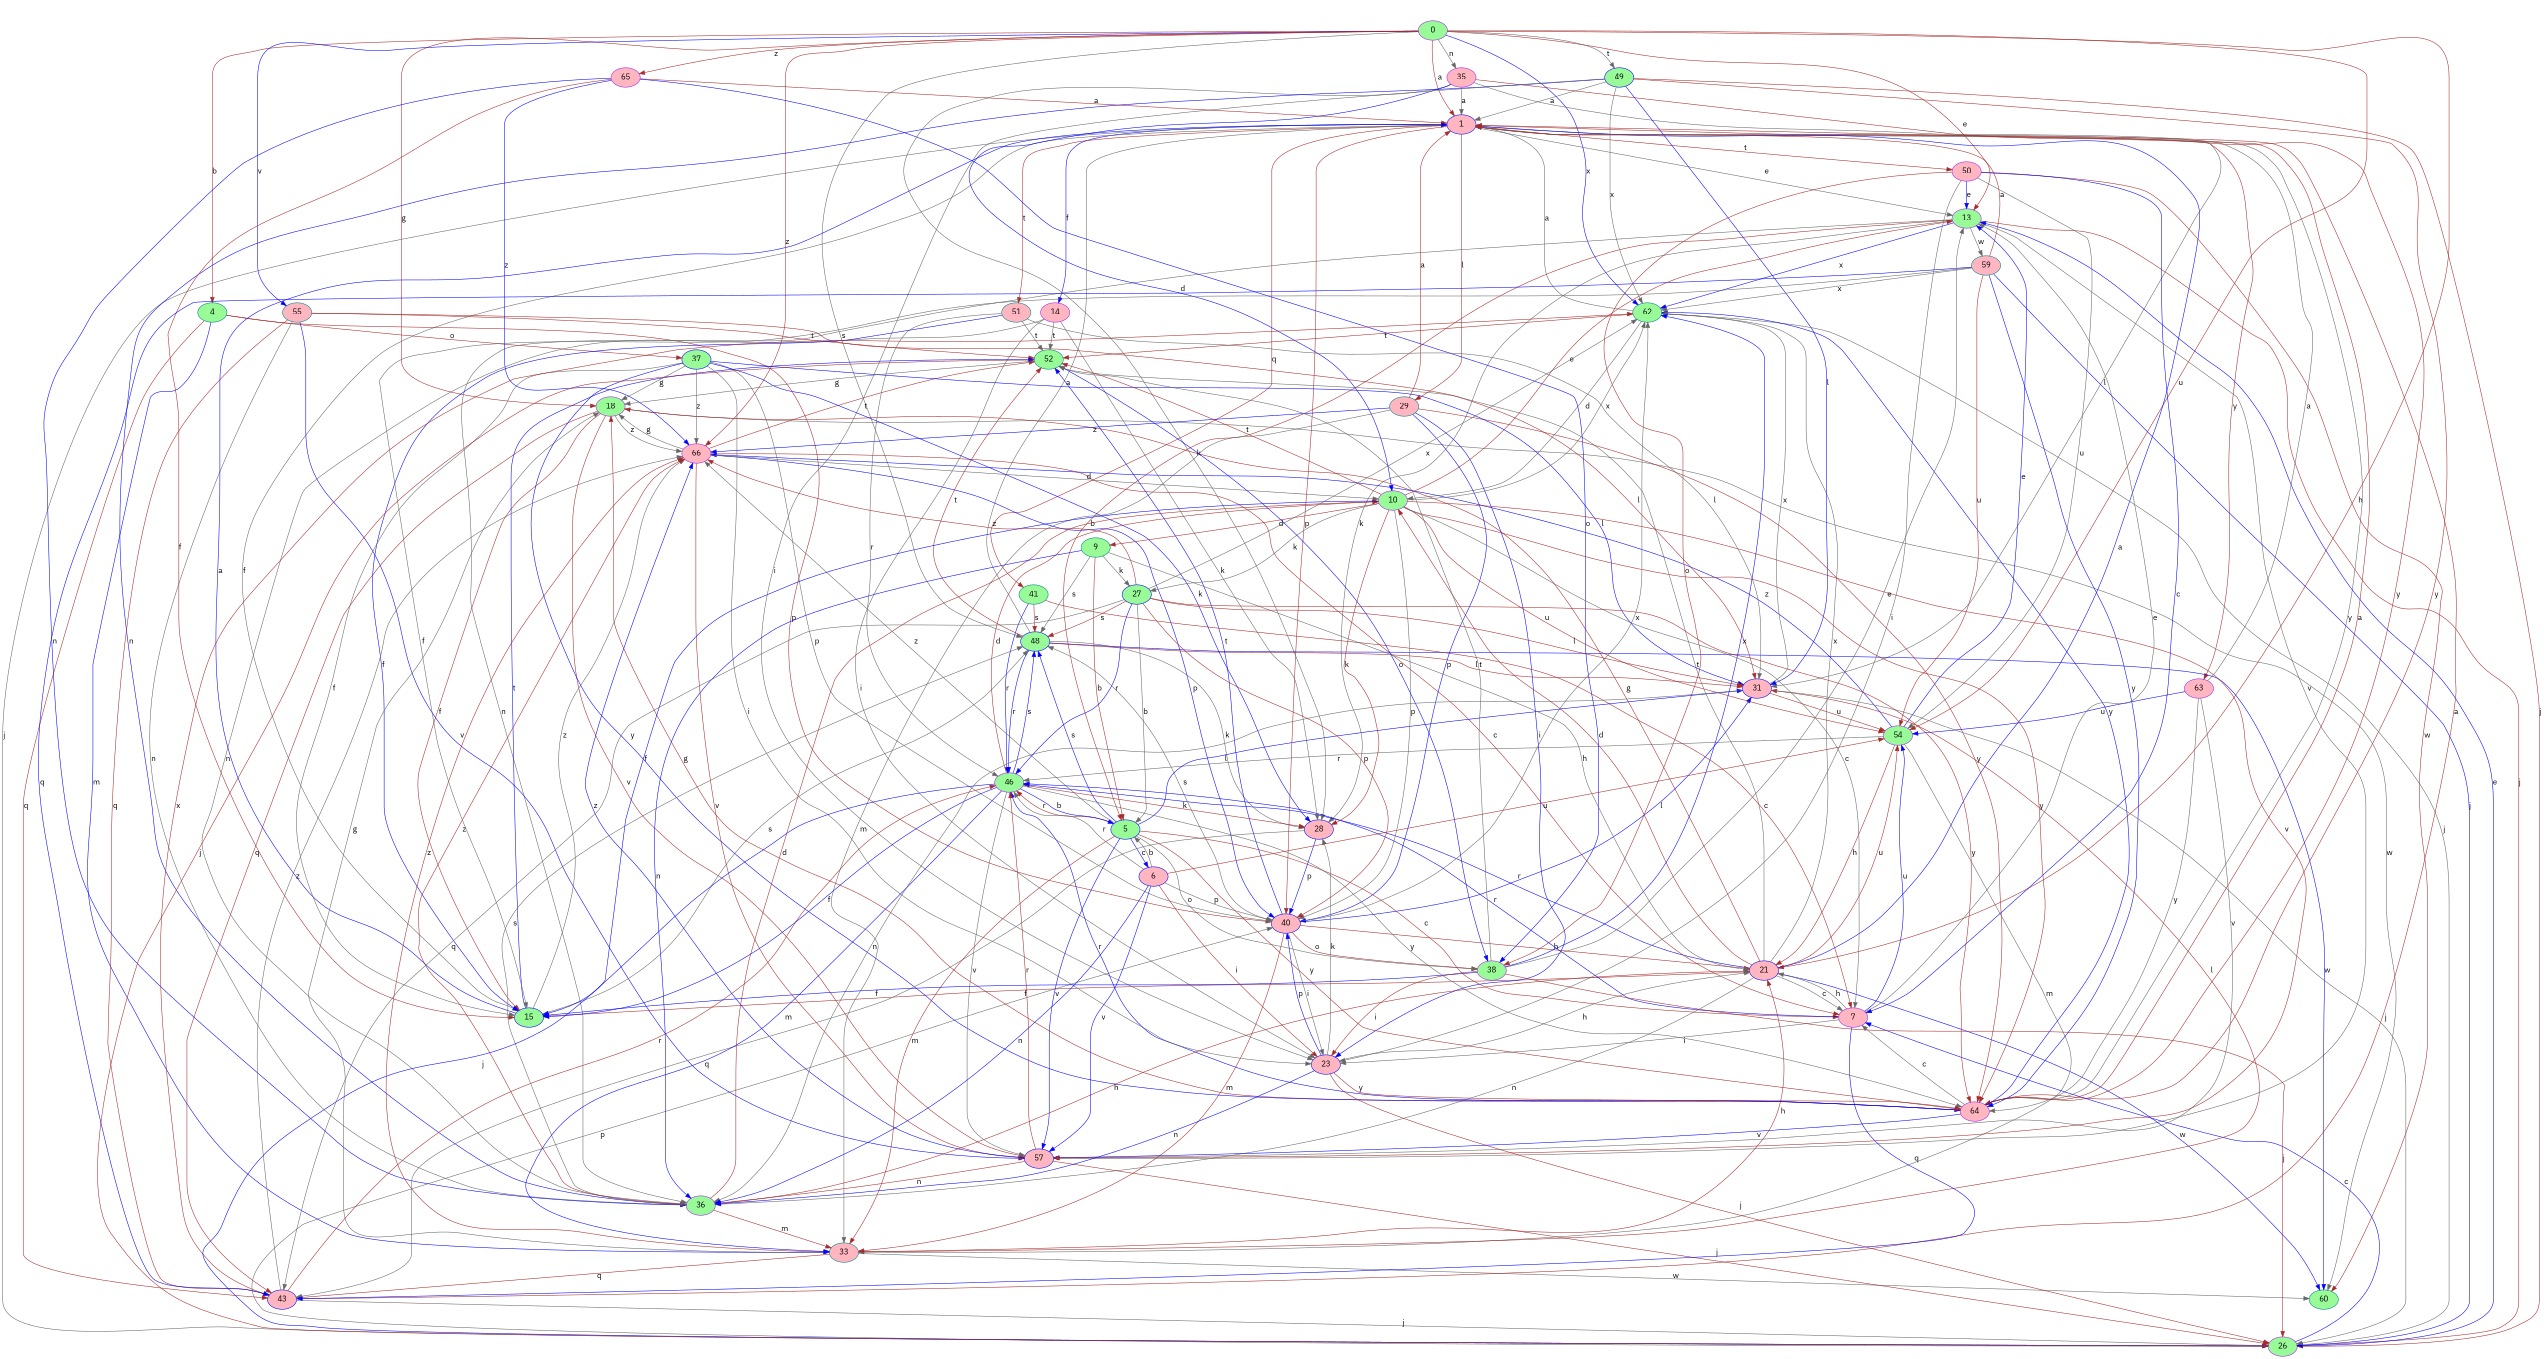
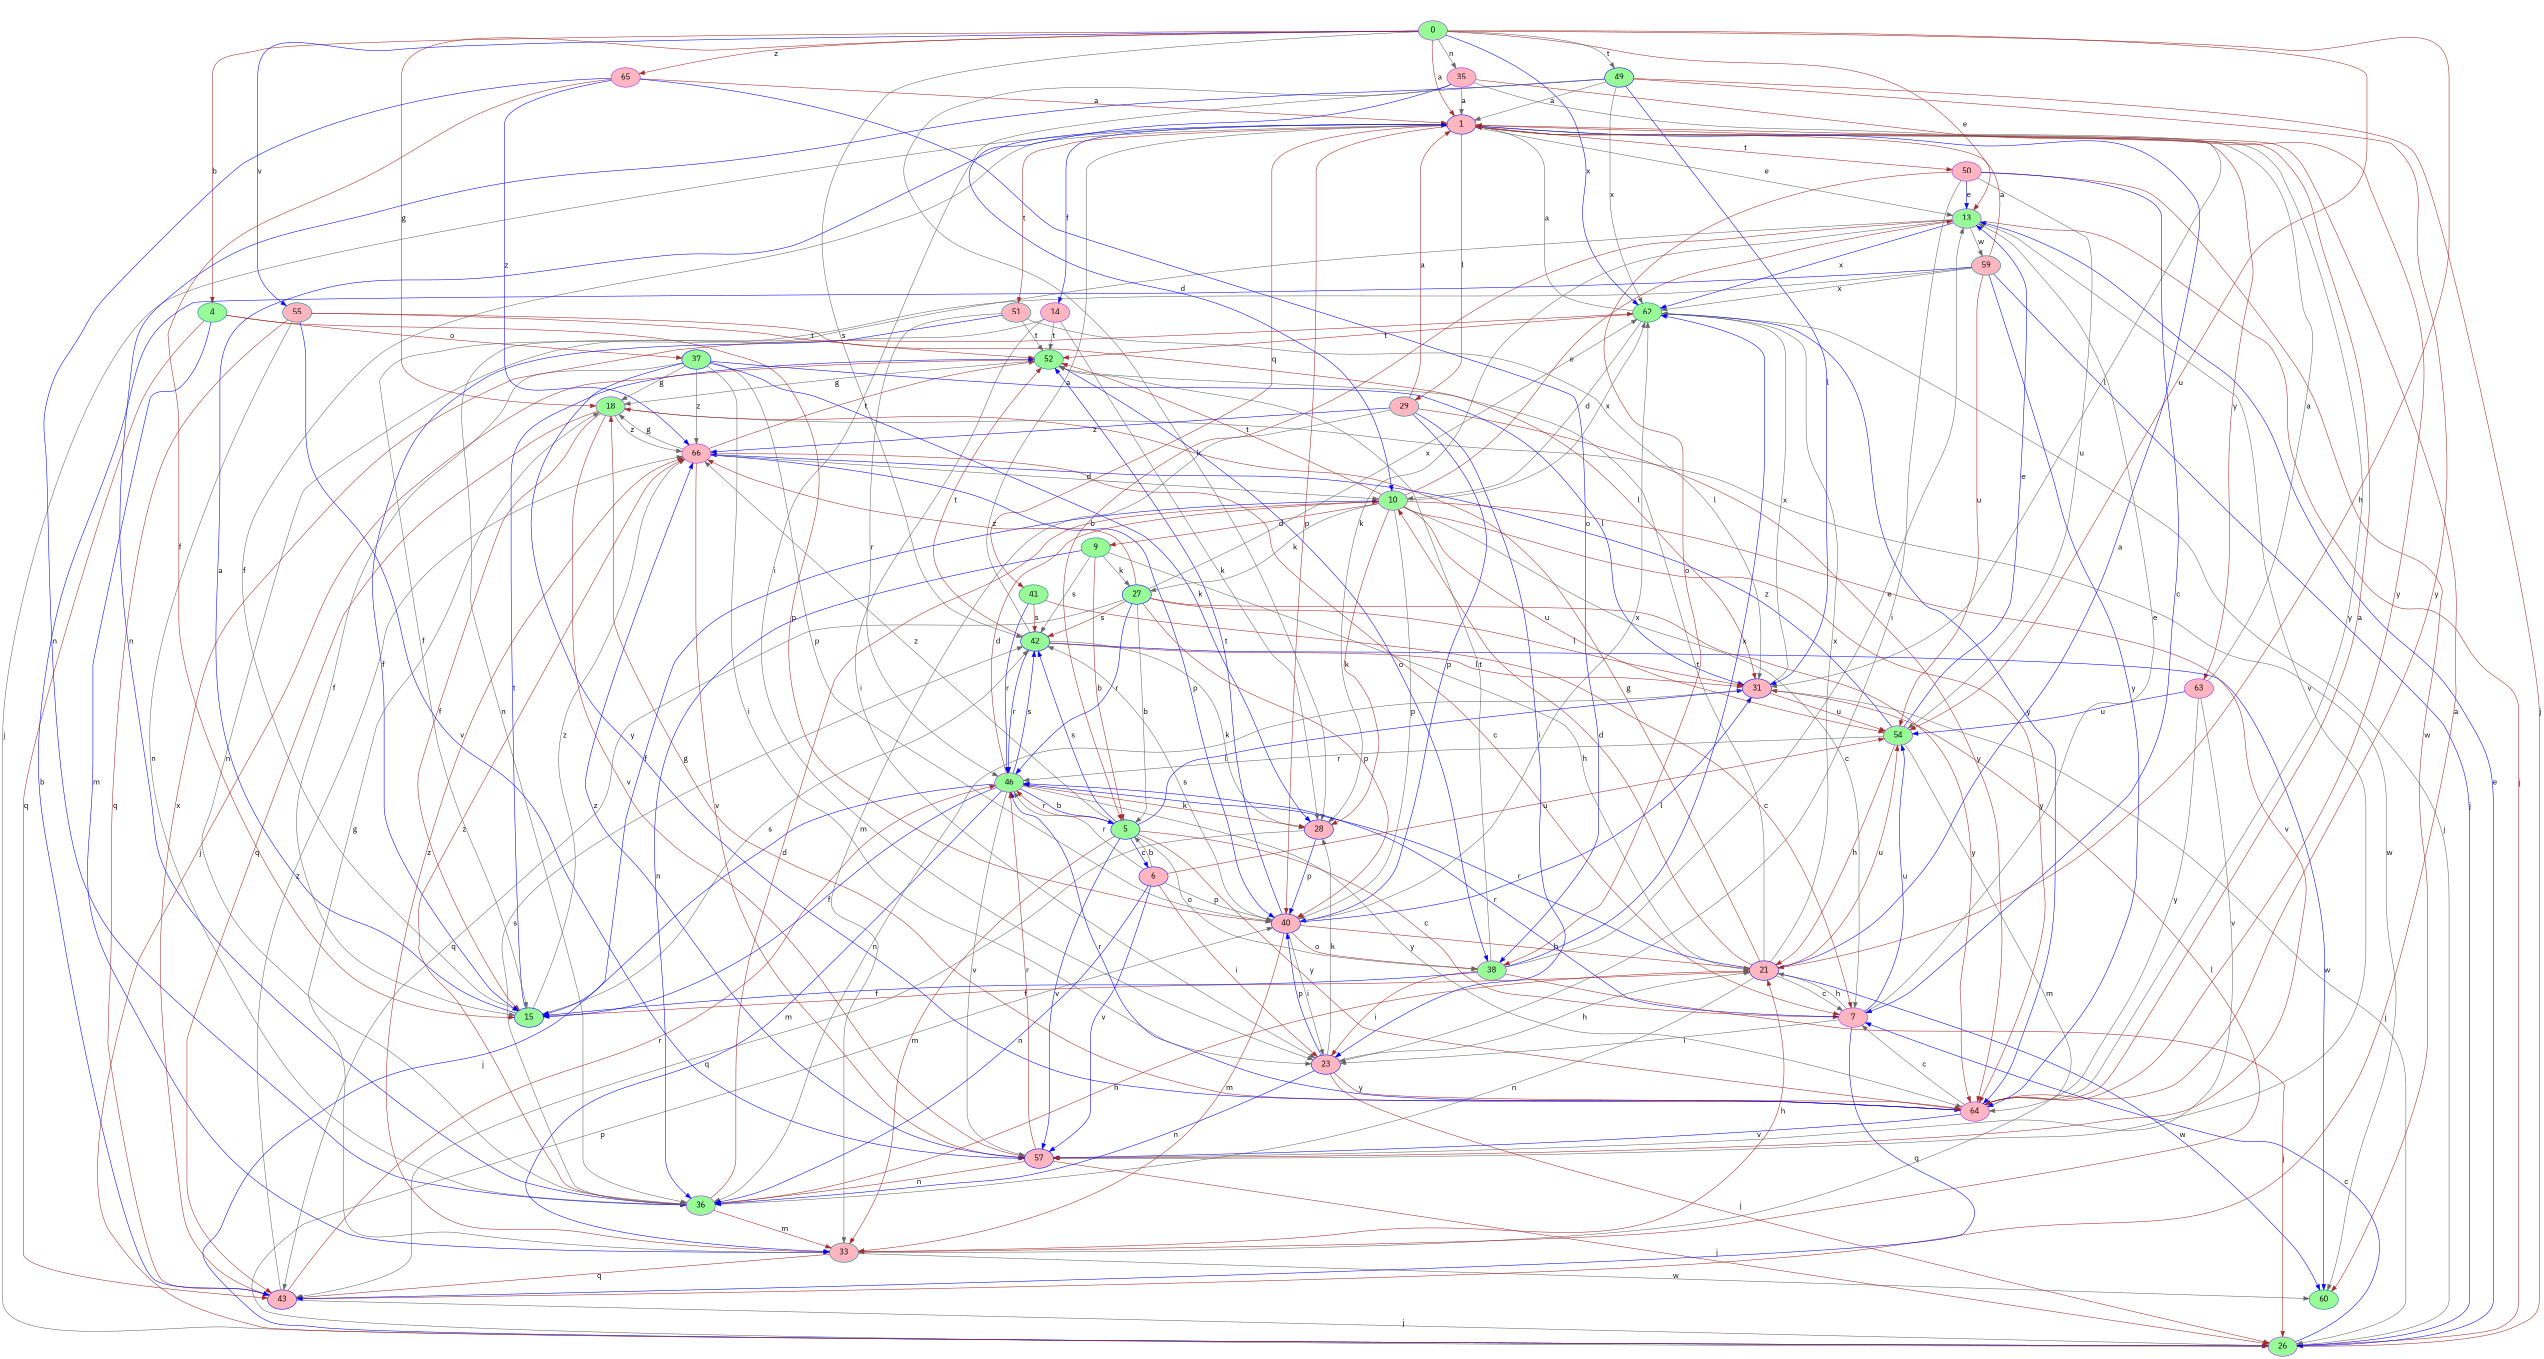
edge "0" -> "66": removed, label "z"
edge "64" -> "62": reversed
node "48": label "48" -> "42"
edge "59" -> "43": label "q" -> "b"
